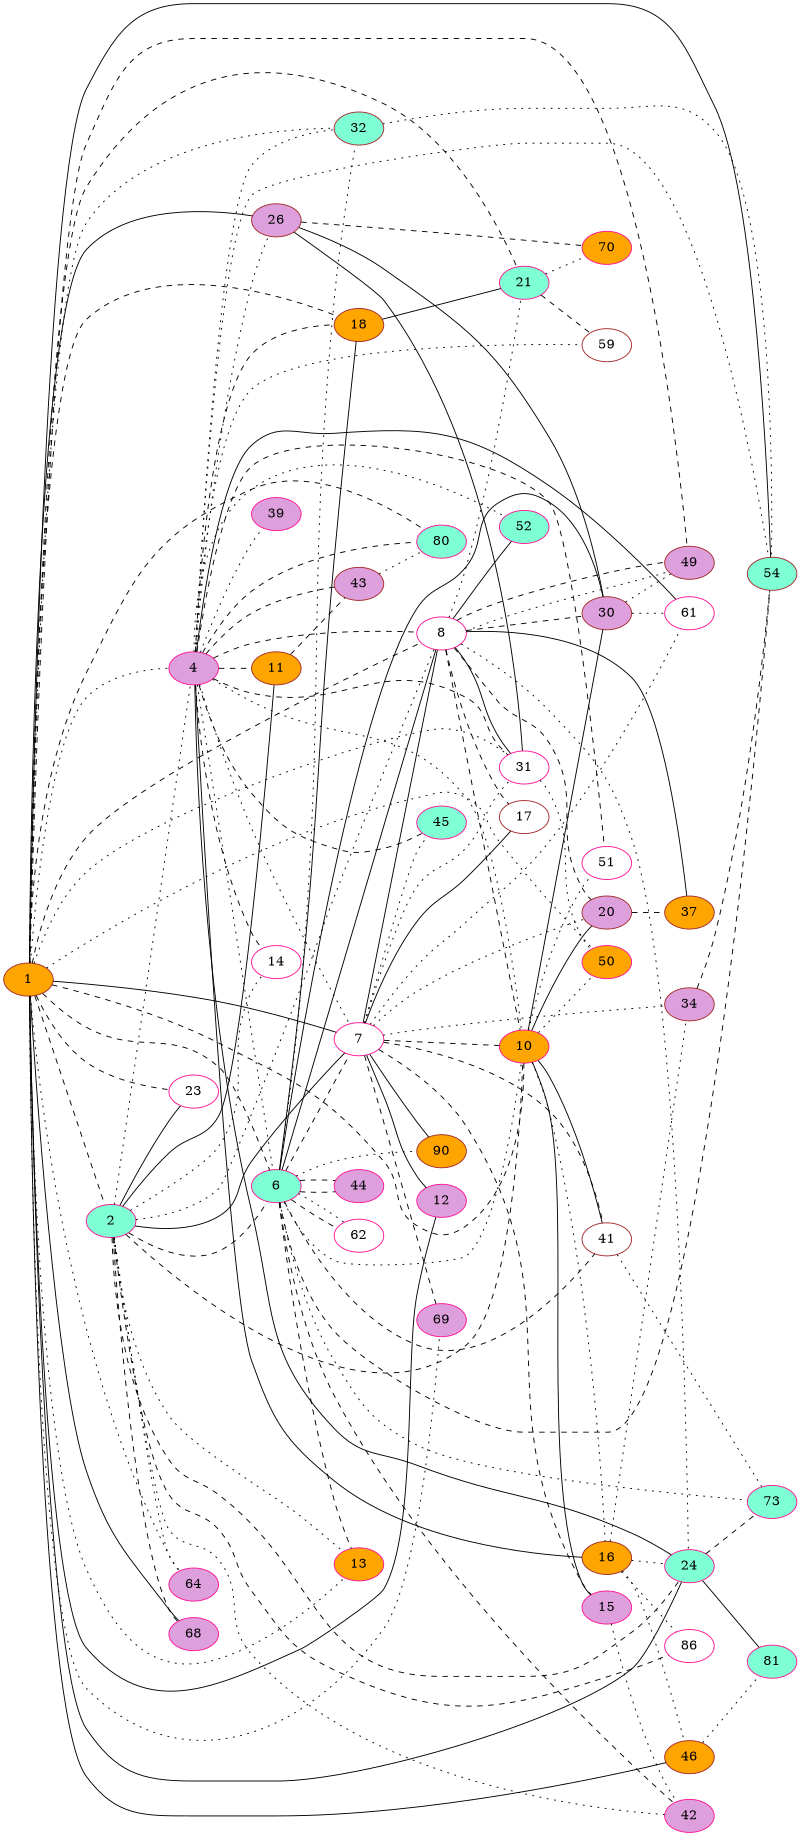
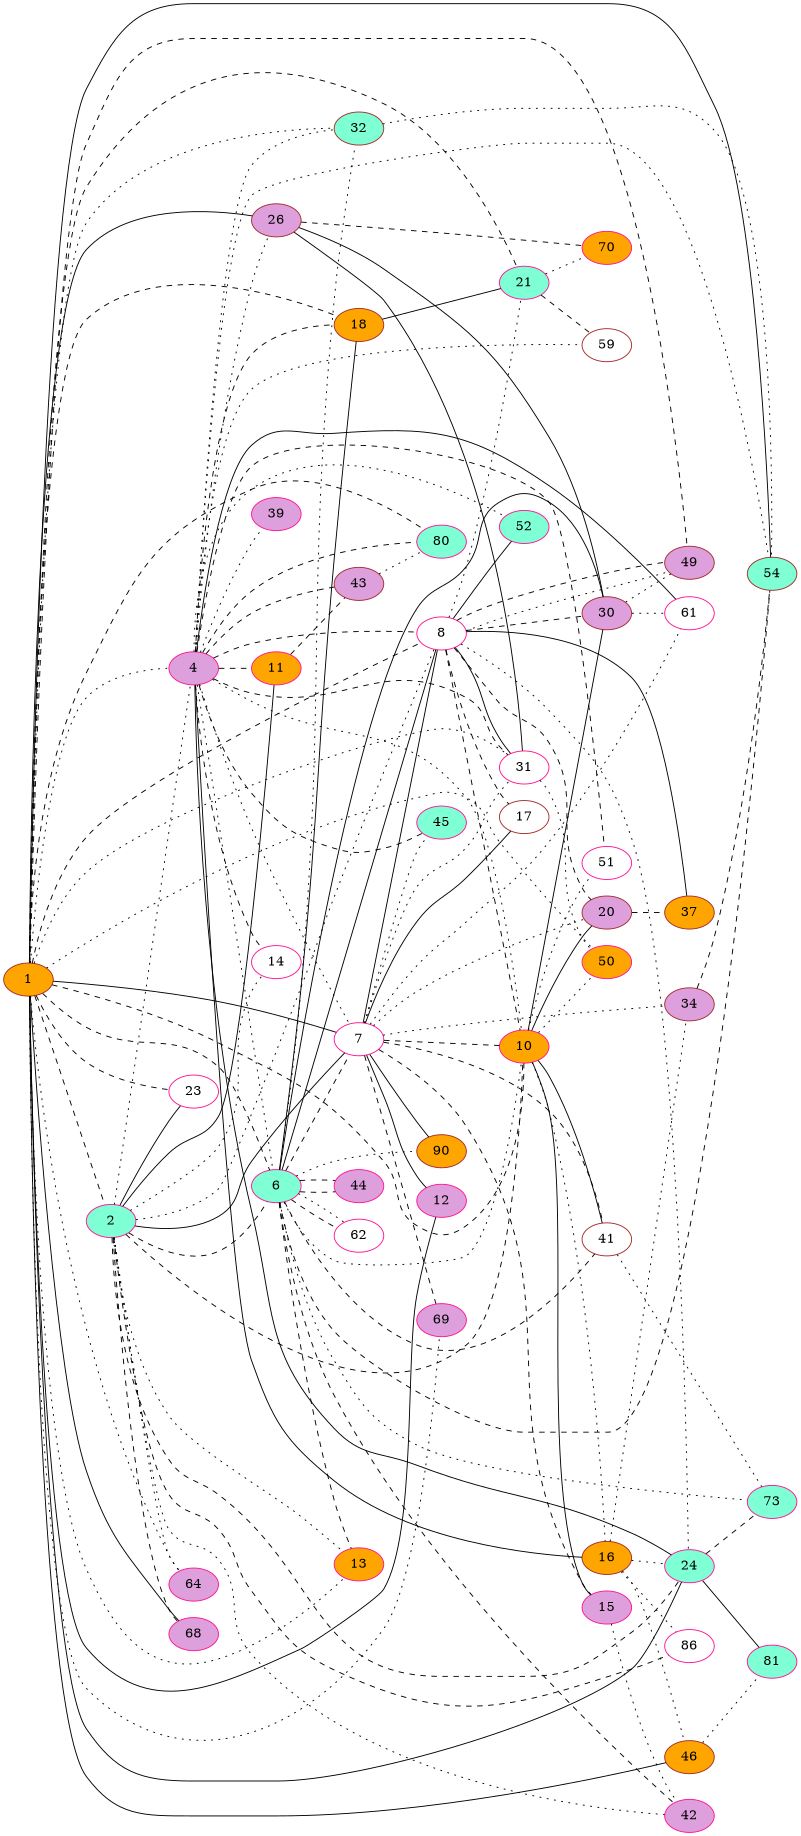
node "11": color brown -> deeppink
